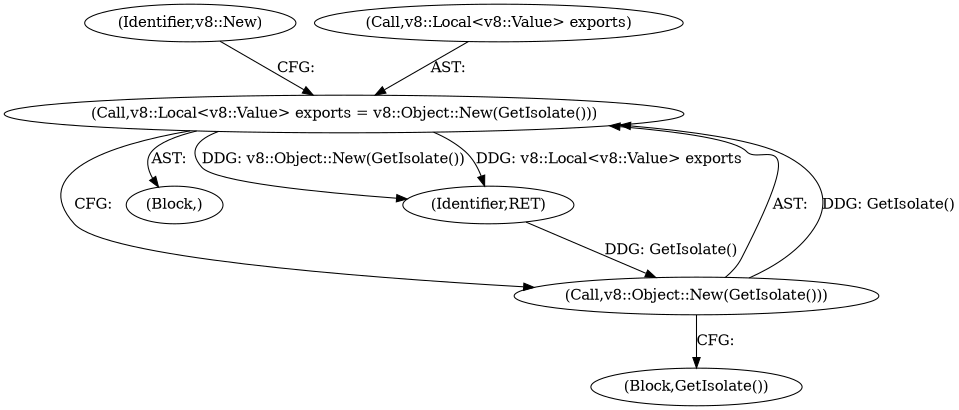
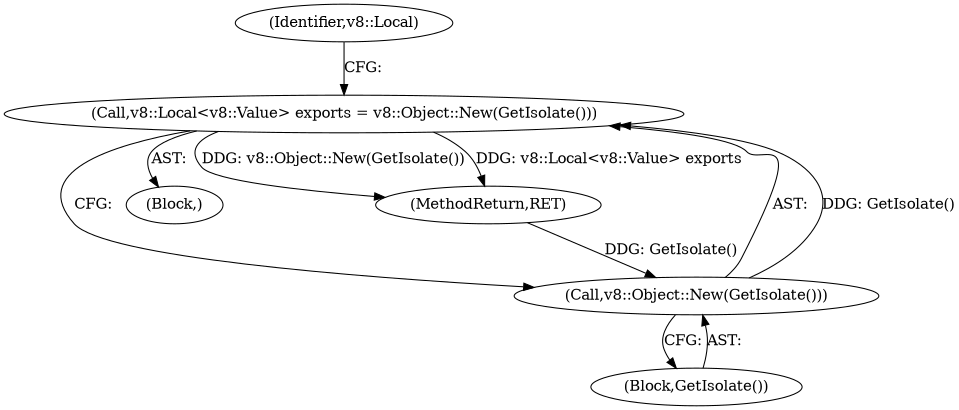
node "(Identifier,v8::New)": label "(Identifier,v8::New)" -> "(Identifier,v8::Local)"
node "(Call,v8::Local<v8::Value> exports)": removed
node "(Identifier,RET)": label "(Identifier,RET)" -> "(MethodReturn,RET)"
edge "(Block,GetIsolate())" -> "(Call,v8::Object::New(GetIsolate()))": added, label "AST:"
